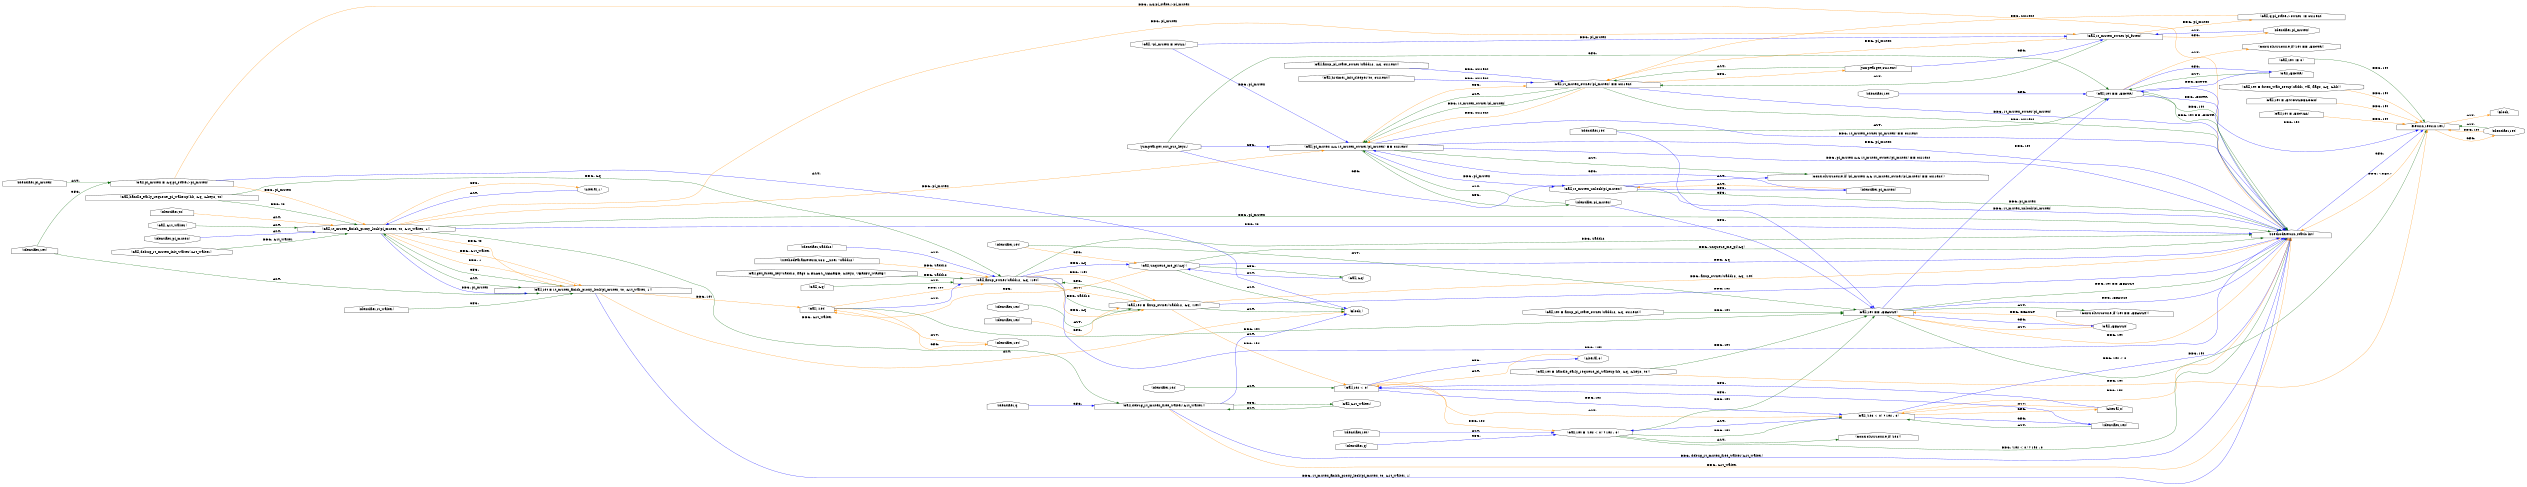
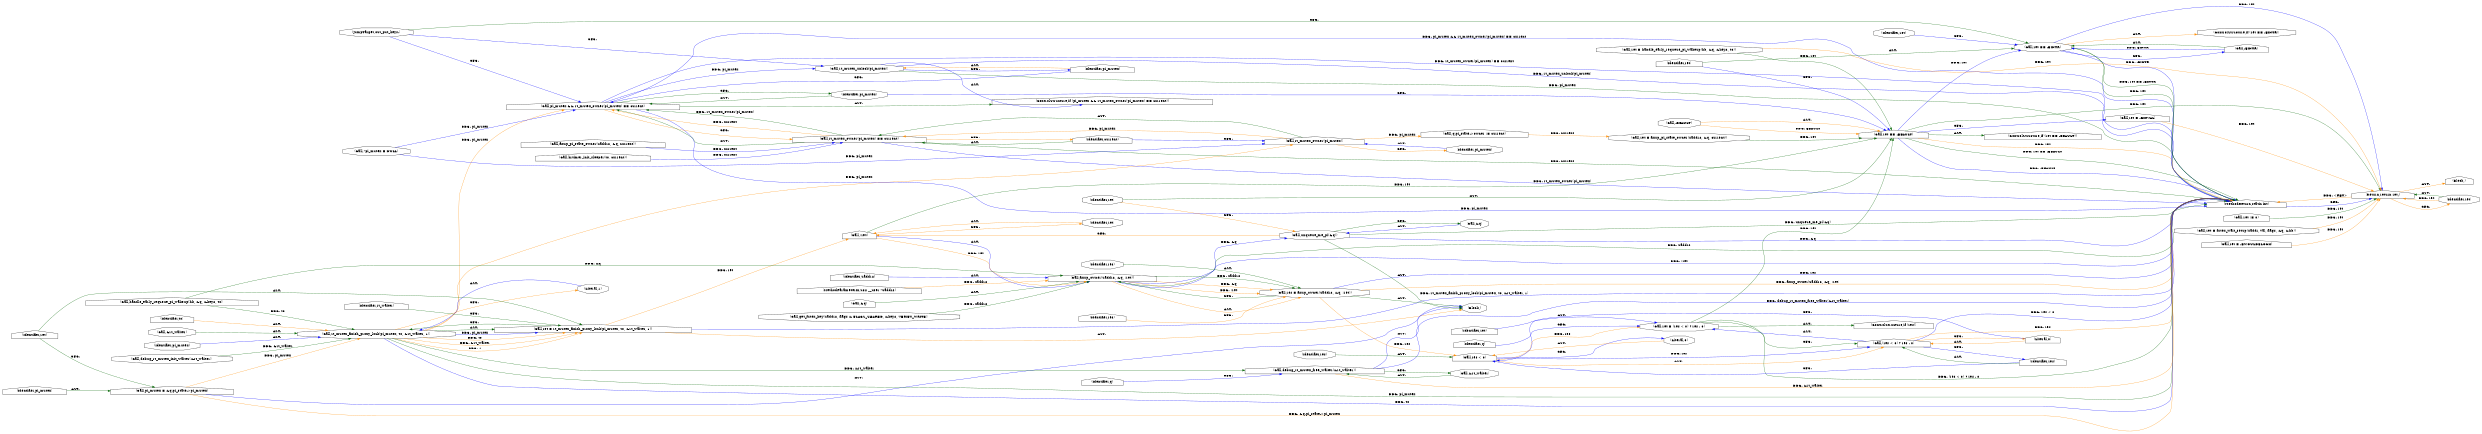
edge "(Call,q.pi_state->owner != current)" -> "(Call,rt_mutex_owner(pi_mutex) == current)": now "(Call,q.pi_state->owner != current)" -> "(Call,ret = fixup_pi_state_owner(uaddr2, &q, current))"
node "(Call,rt_mutex_owner(pi_futex))": label "(Call,rt_mutex_owner(pi_futex))" -> "(Call,rt_mutex_owner(pi_mutex))"
node "(JumpTarget,current)": label "(JumpTarget,current)" -> "(Identifier,current)"
edge "(Call,ret == -EFAULT)" -> "(Call,-EFAULT)": now "(Call,ret == -EFAULT)" -> "(Call,ret = -EINVAL)"
edge "(Call,ret = (res < 0) ? res : 0)" -> "(Call,(res < 0) ? res : 0)": label "DDG: ret" -> "CFG: "
